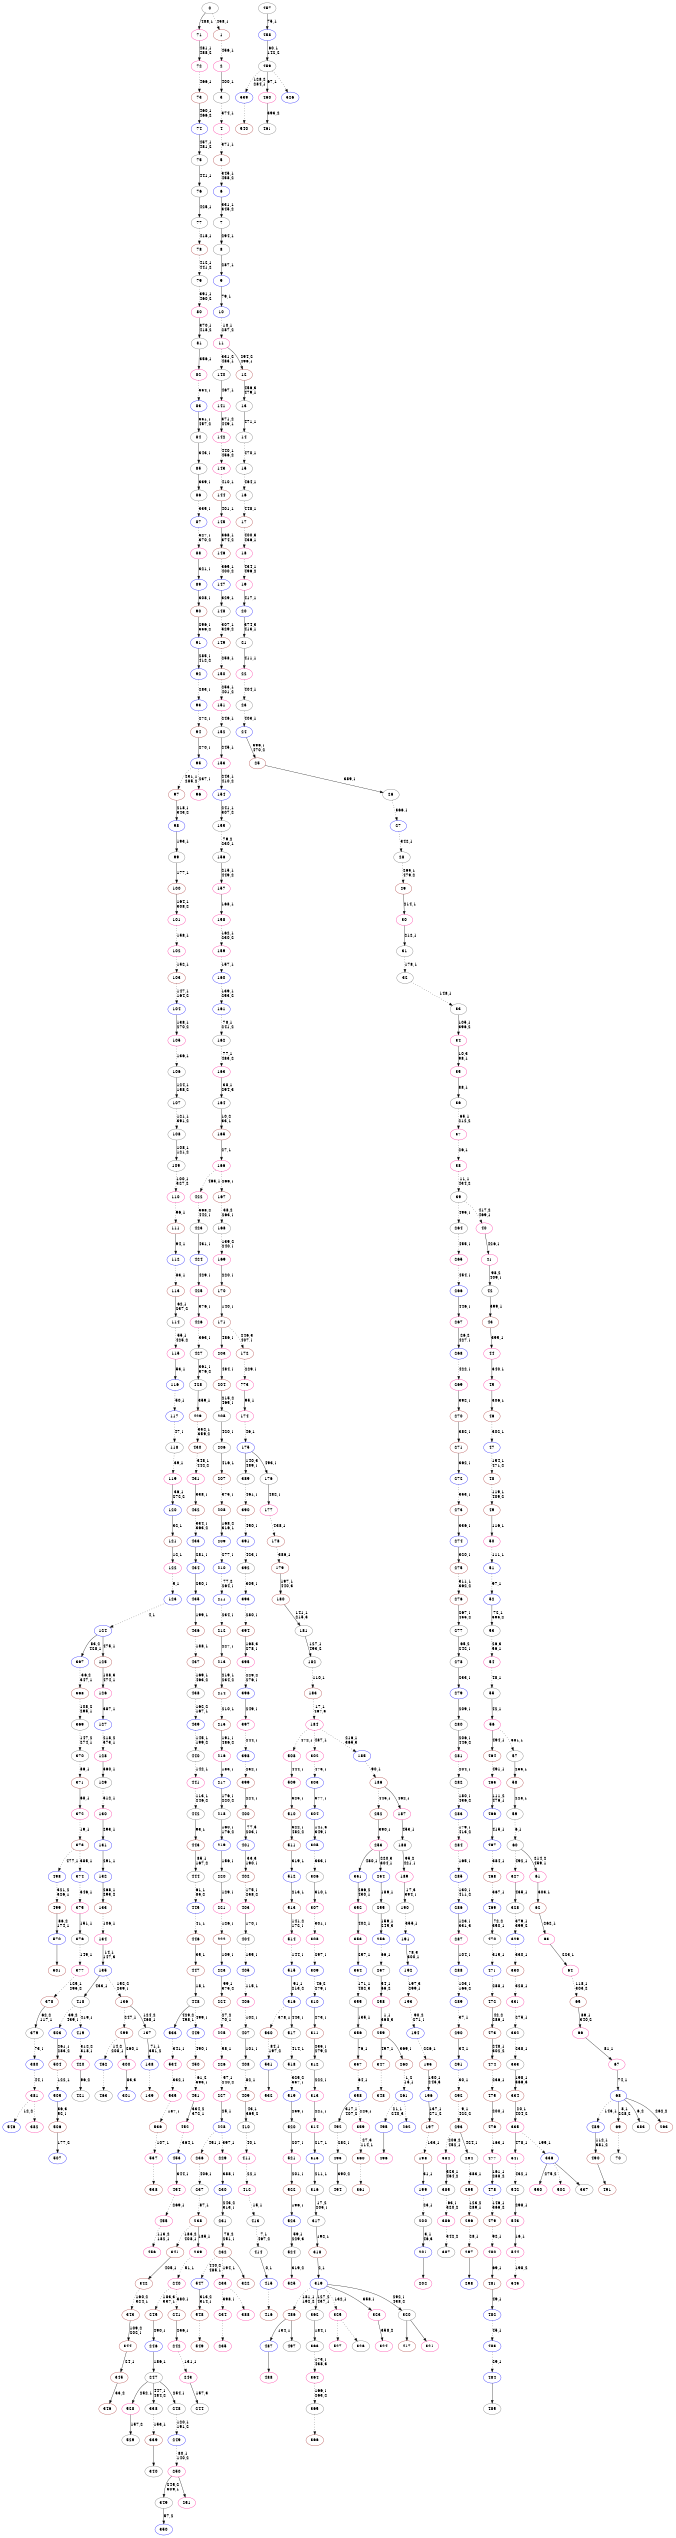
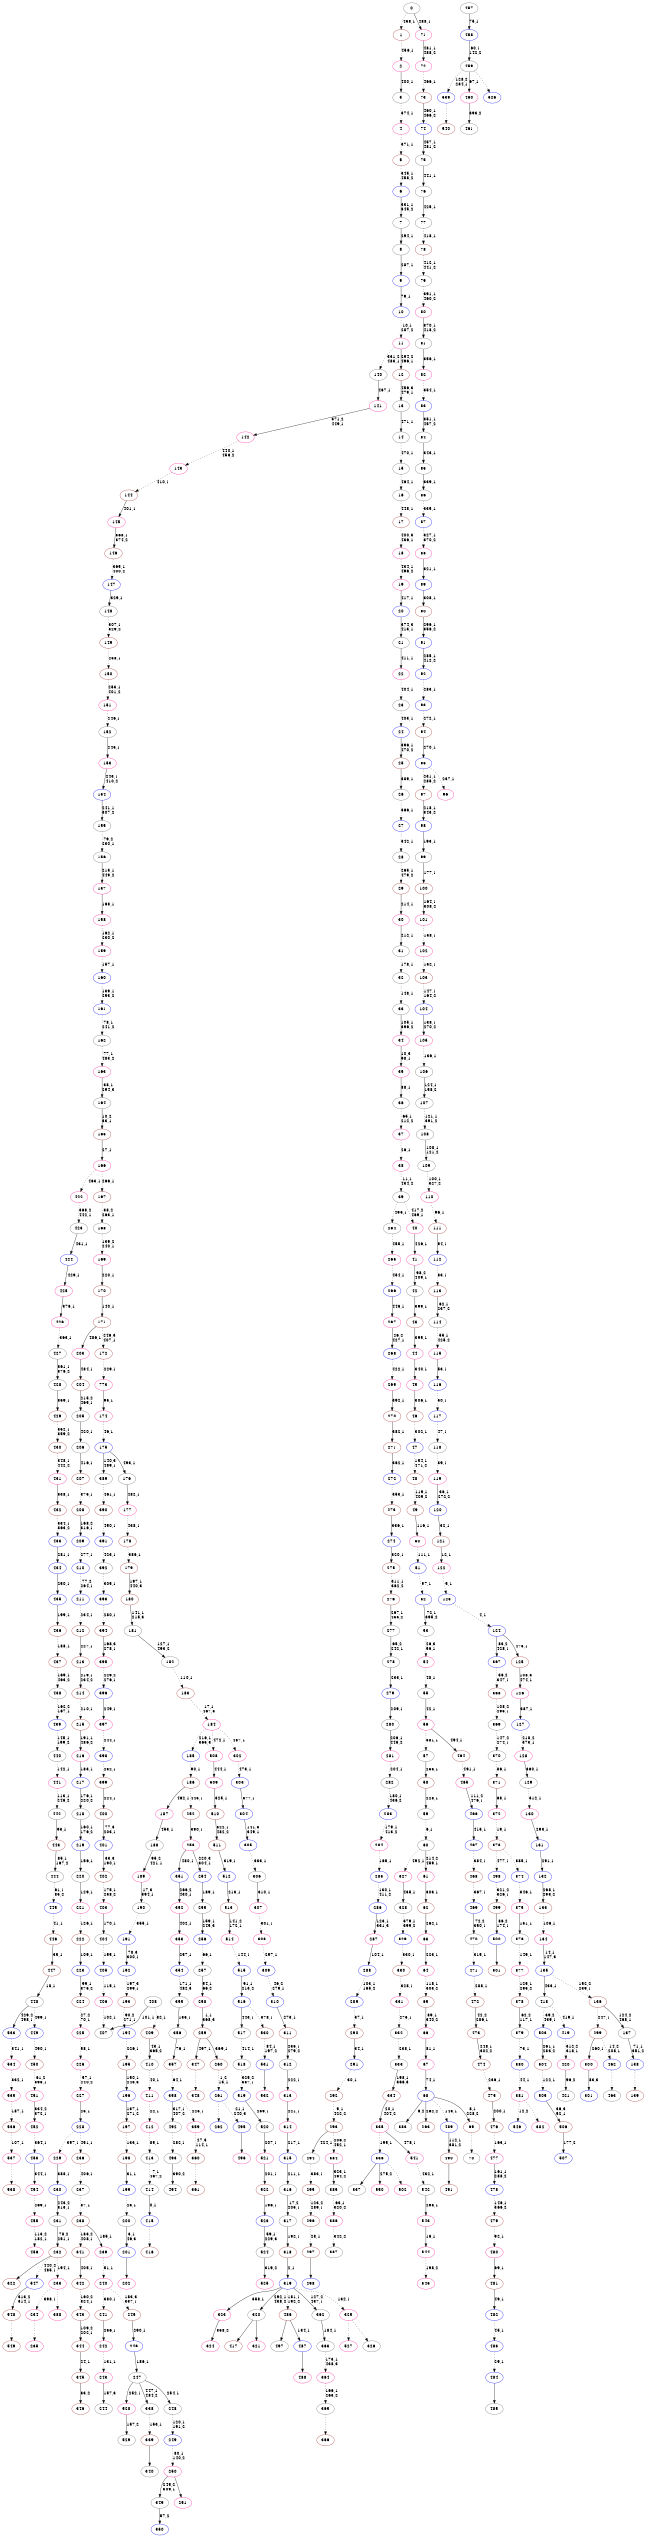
node "570": label "570" -> "500"
edge "407" -> "408": reversed
edge "412" -> "413": label "15,1" -> "85,1"
